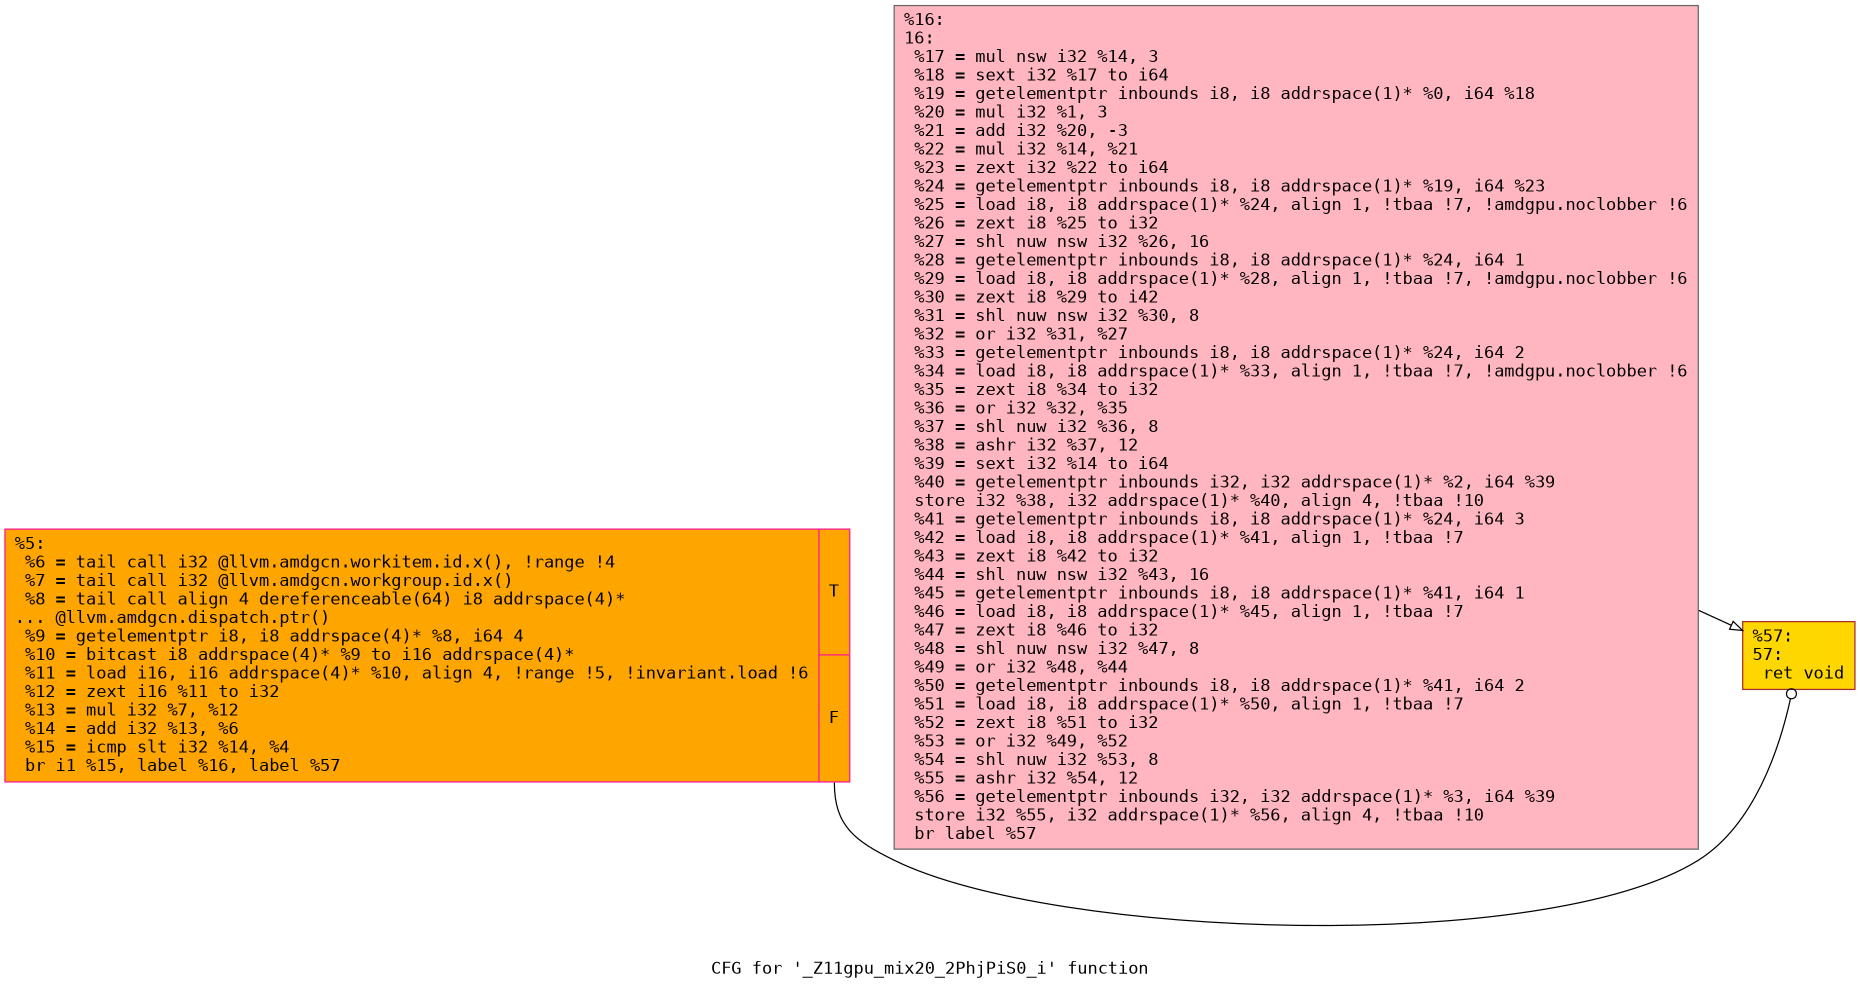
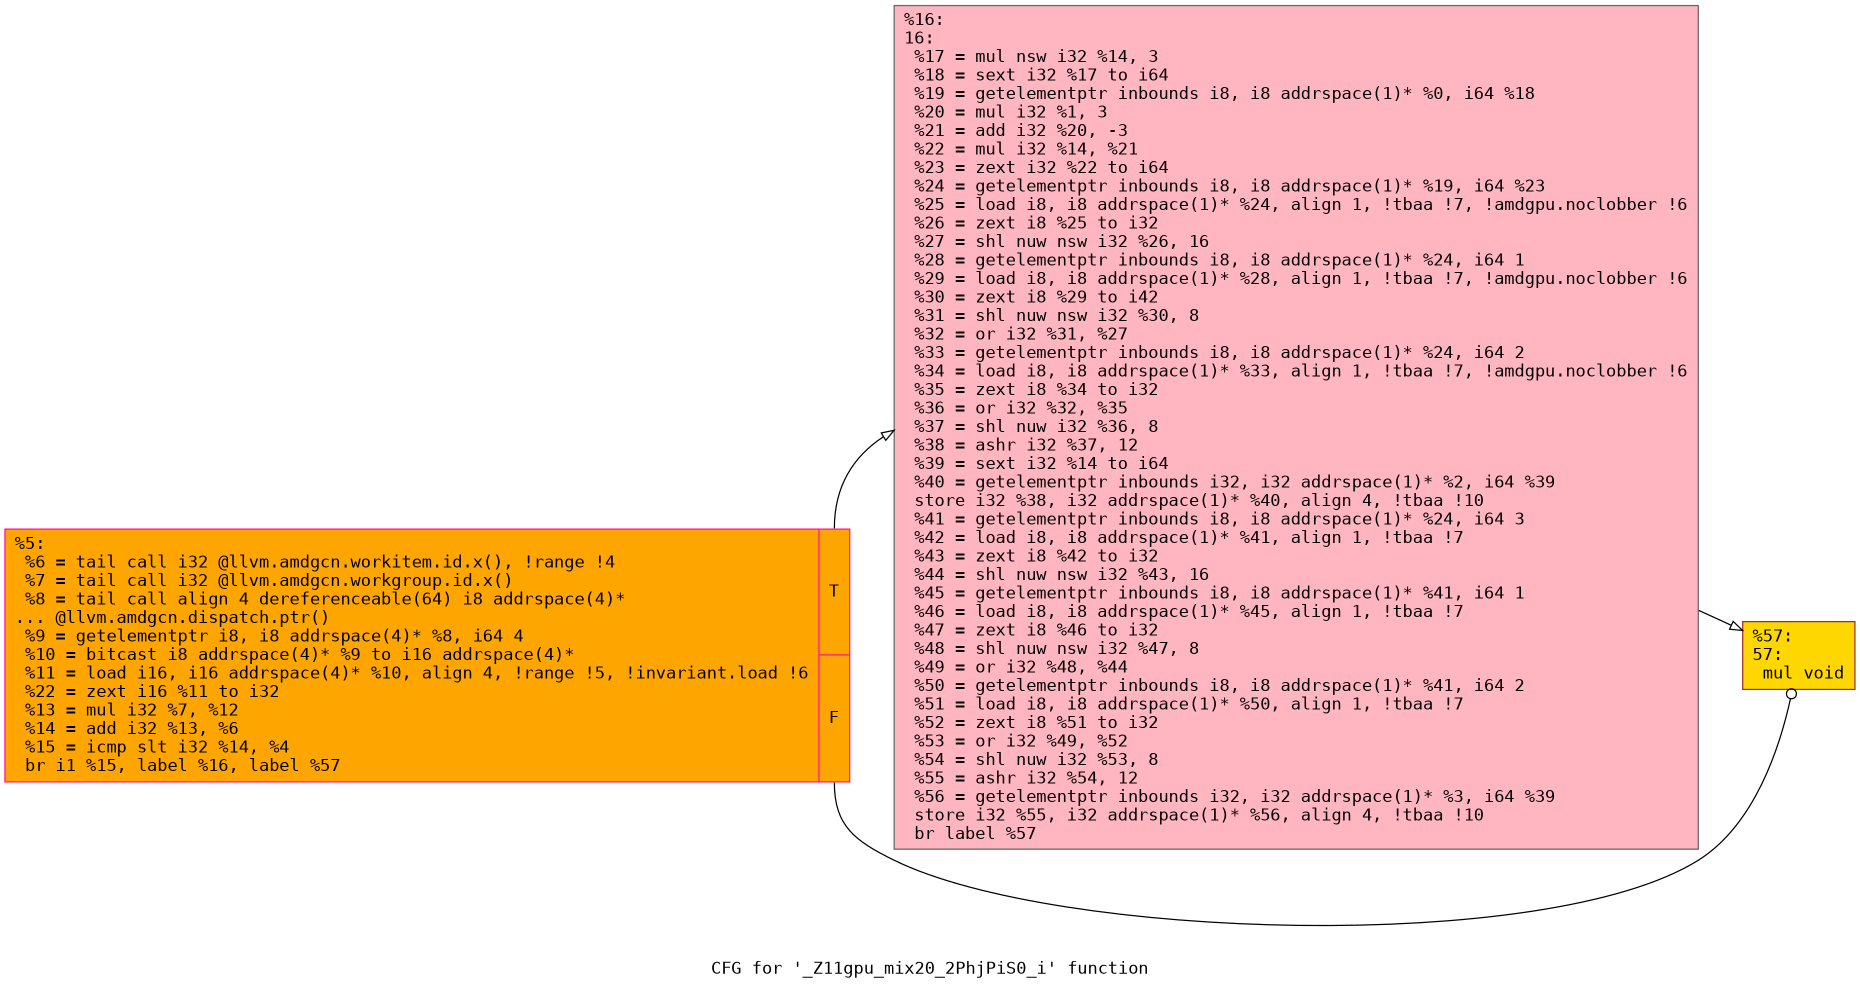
edge "%5:" -> "%16:": added
node "%57:": text "ret void" -> "mul void"
node "%5:": text "%12 = zext i16 %11 to i32" -> "%22 = zext i16 %11 to i32"
